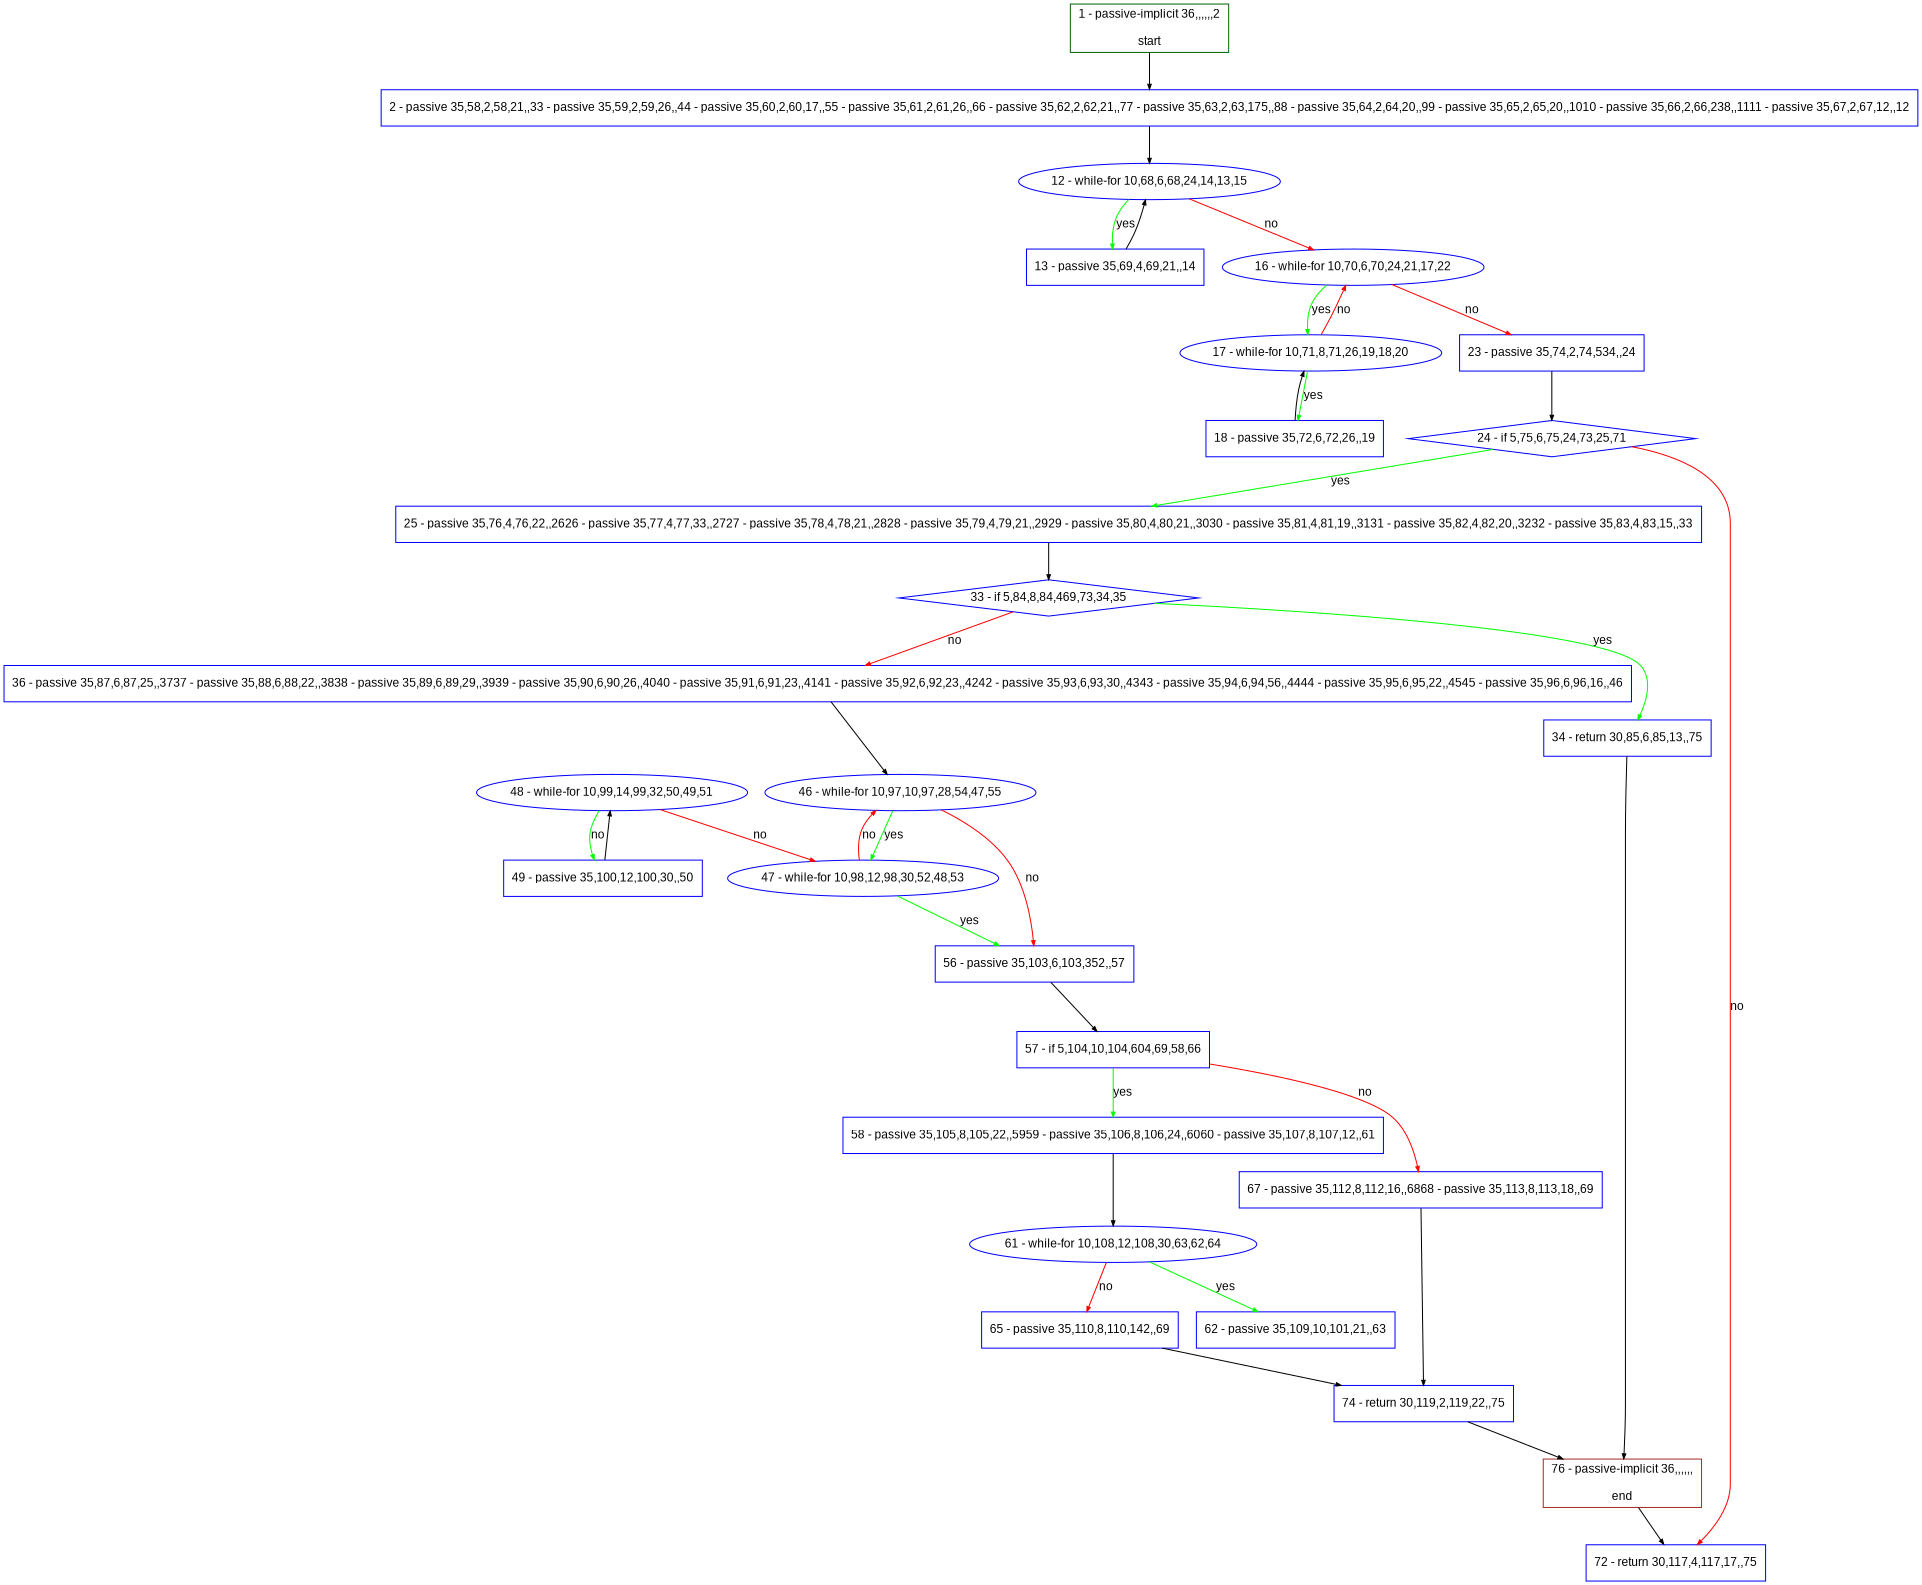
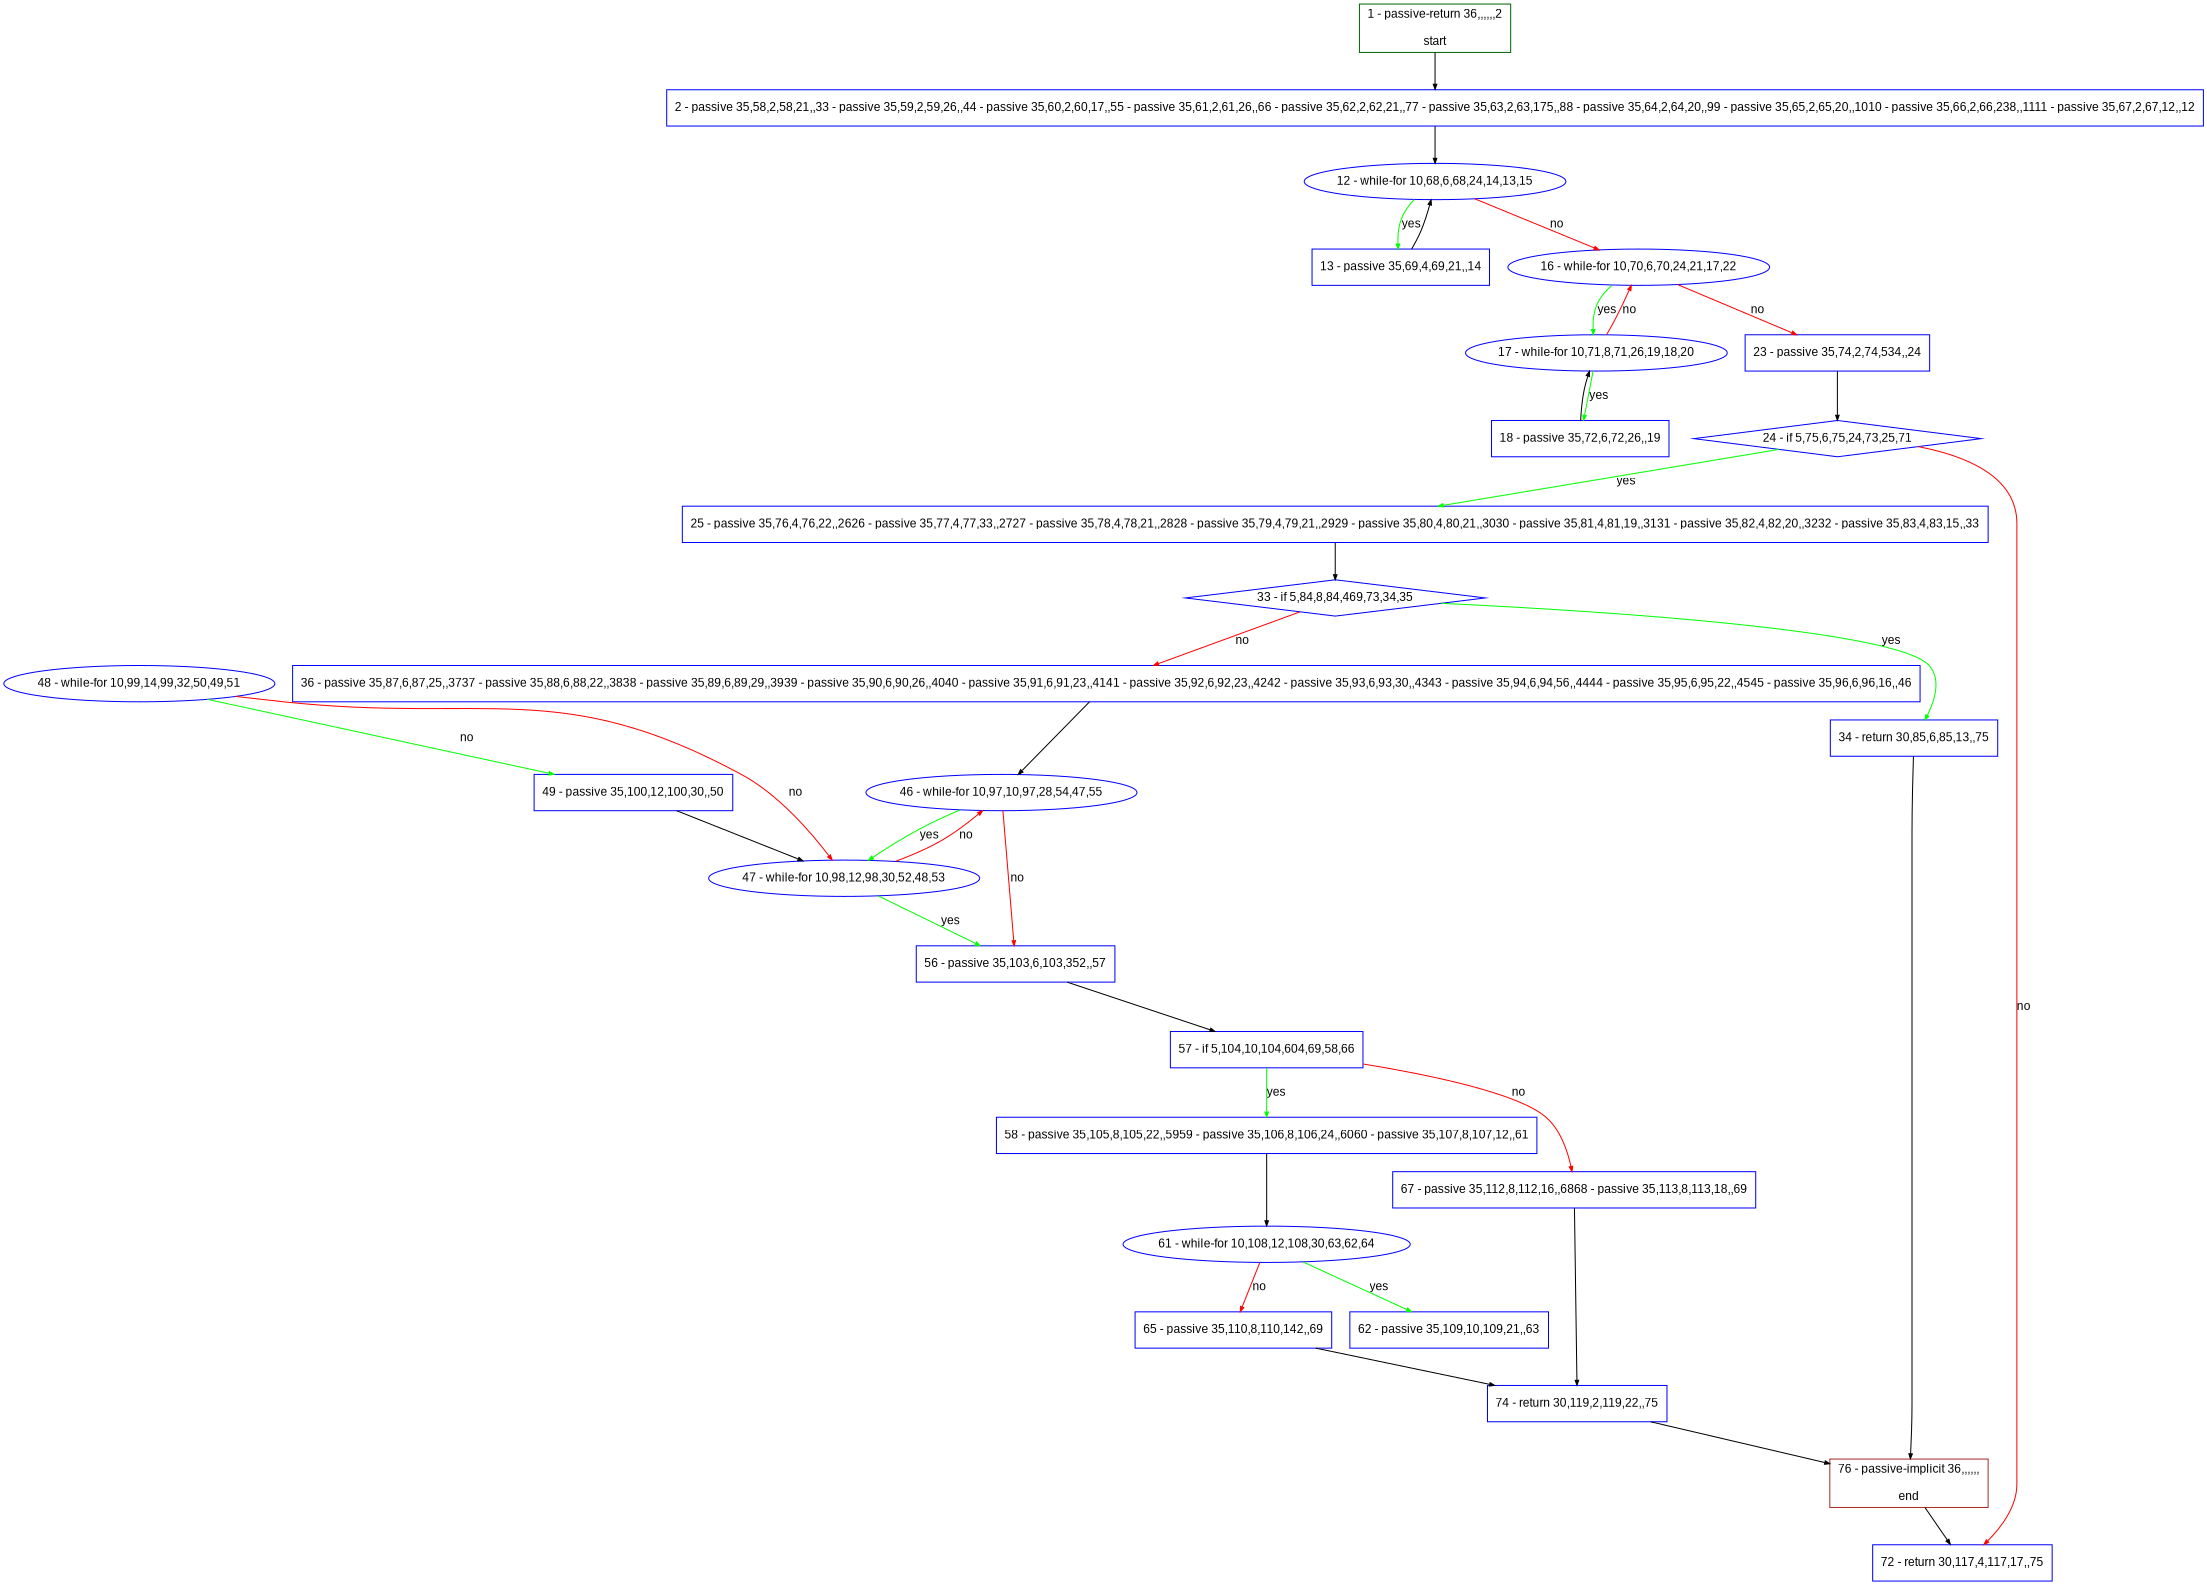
node "1 - passive-implicit 36,,,,,,2 start": label "1 - passive-implicit 36,,,,,,2 start" -> "1 - passive-return 36,,,,,,2 start"
edge "49 - passive 35,100,12,100,30,,50" -> "48 - while-for 10,99,14,99,32,50,49,51": now "49 - passive 35,100,12,100,30,,50" -> "47 - while-for 10,98,12,98,30,52,48,53"
node "62 - passive 35,109,10,101,21,,63": label "62 - passive 35,109,10,101,21,,63" -> "62 - passive 35,109,10,109,21,,63"
